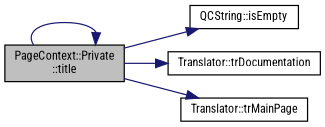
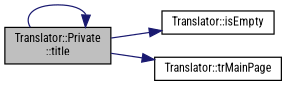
node "QCString::isEmpty": label "QCString::isEmpty" -> "Translator::isEmpty"
node "PageContext::Private ::title": label "PageContext::Private ::title" -> "Translator::Private ::title"
node "Translator::trDocumentation": removed
